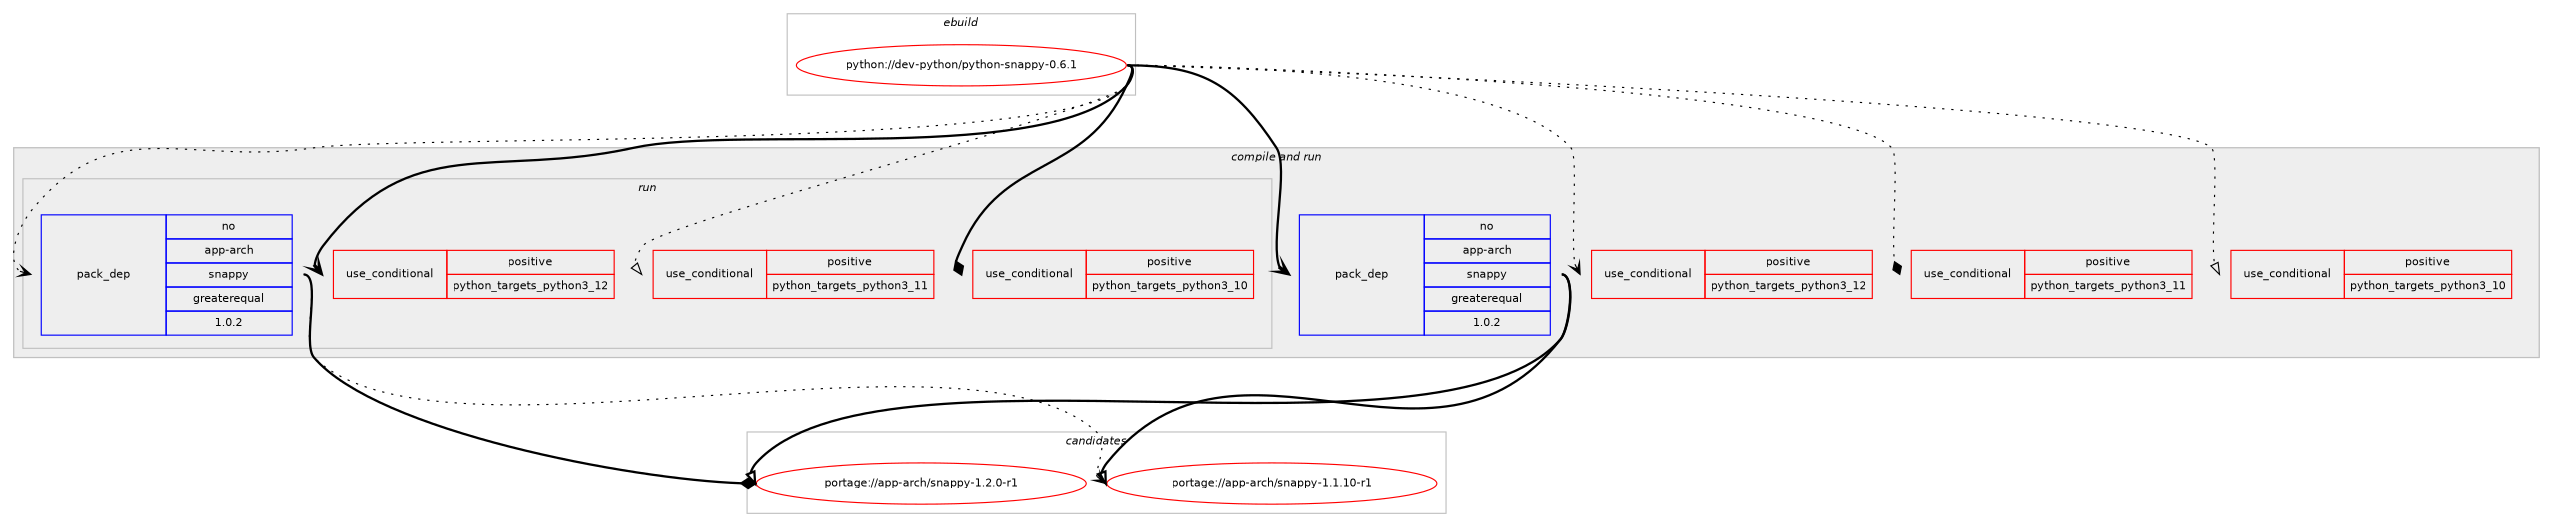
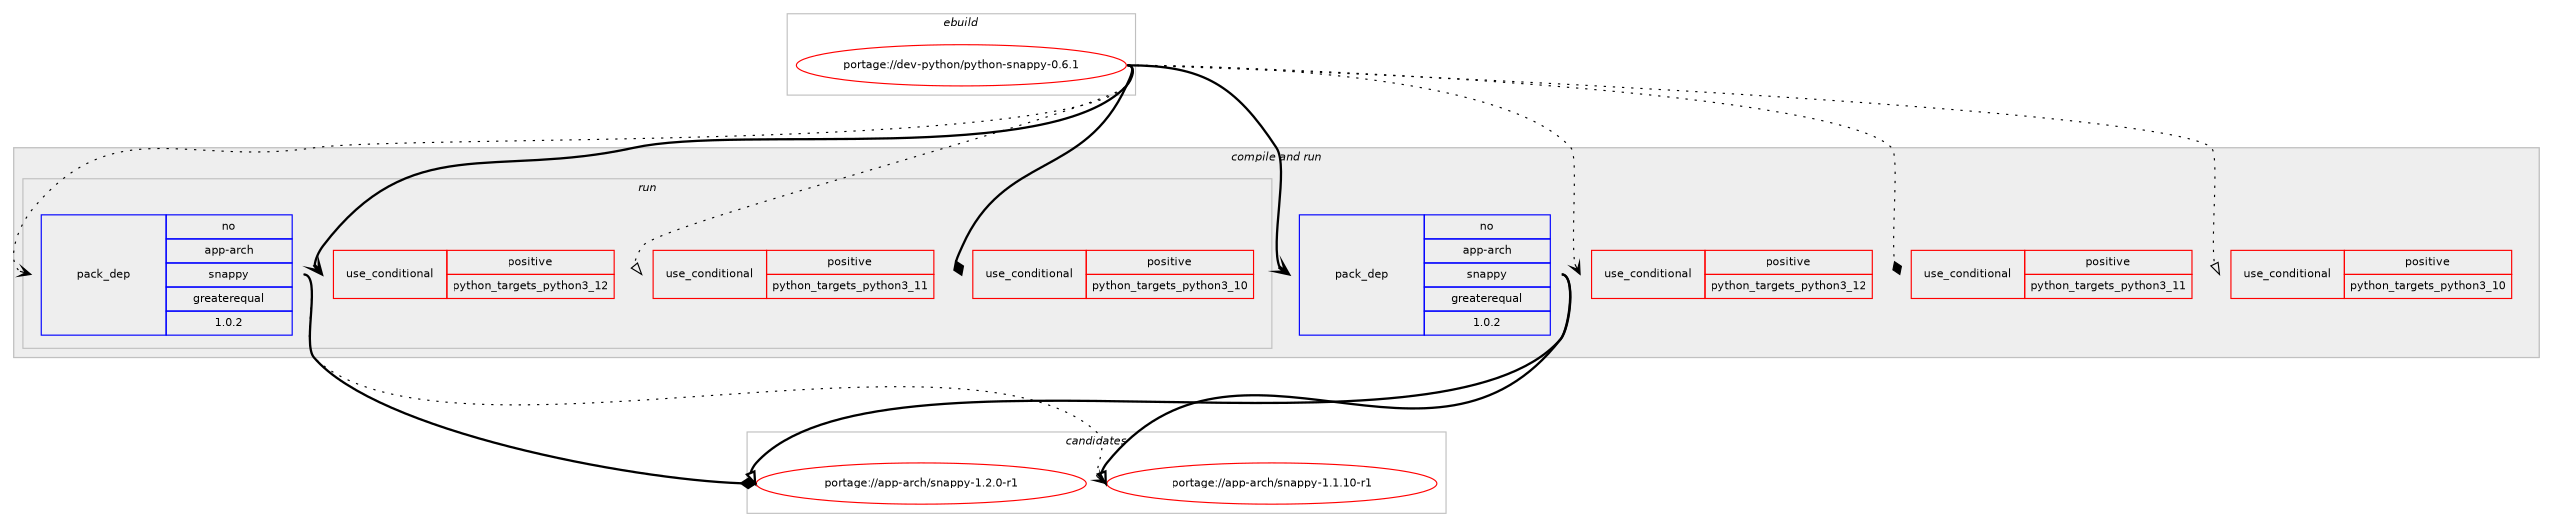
node "python://dev-python/python-snappy-0.6.1": label "python://dev-python/python-snappy-0.6.1" -> "portage://dev-python/python-snappy-0.6.1"
